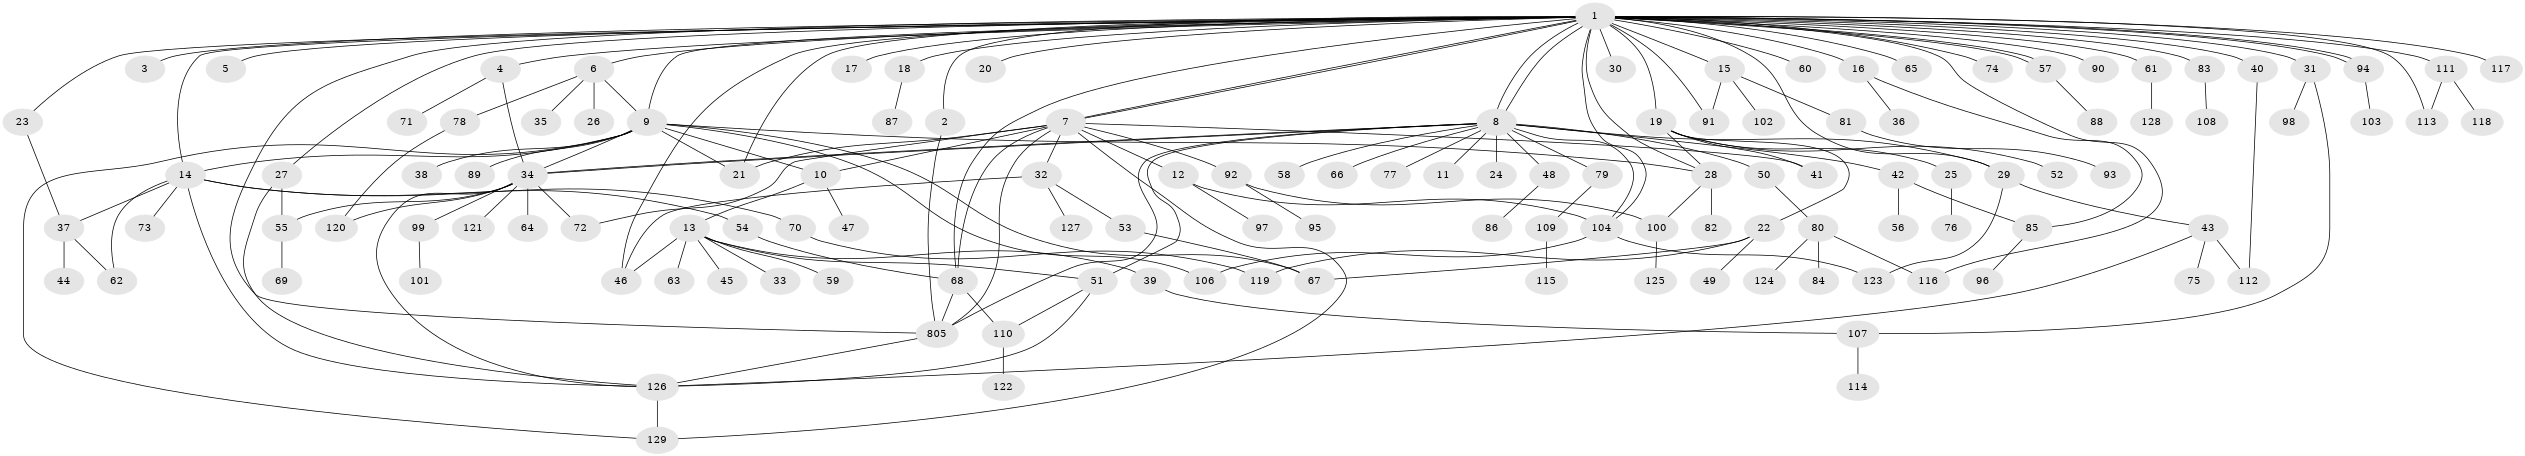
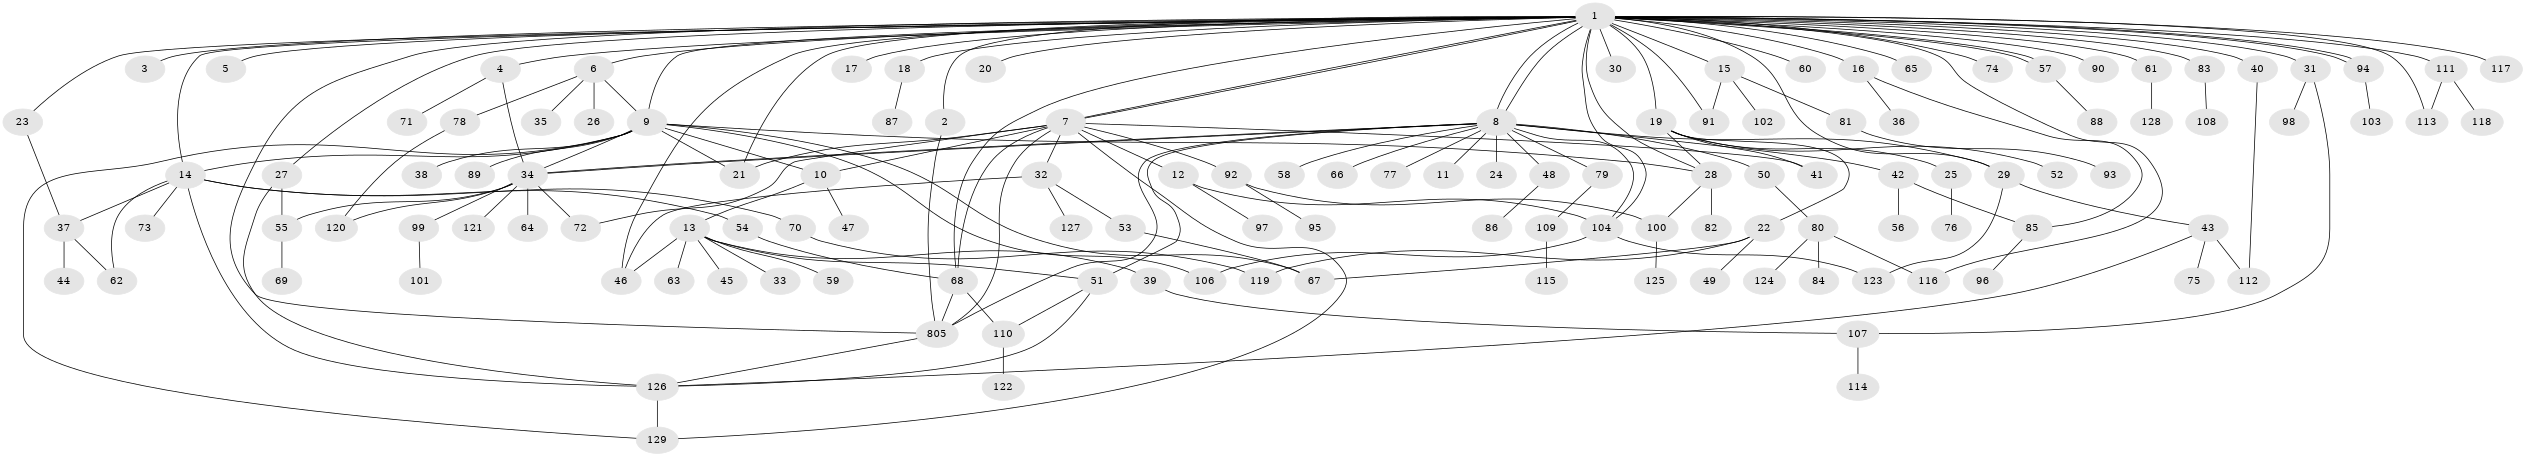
edge "34" -- "126": removed
